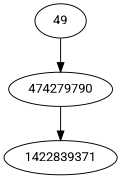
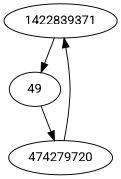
edge "1422839371" -> "49": added
node "474279790": label "474279790" -> "474279720"
